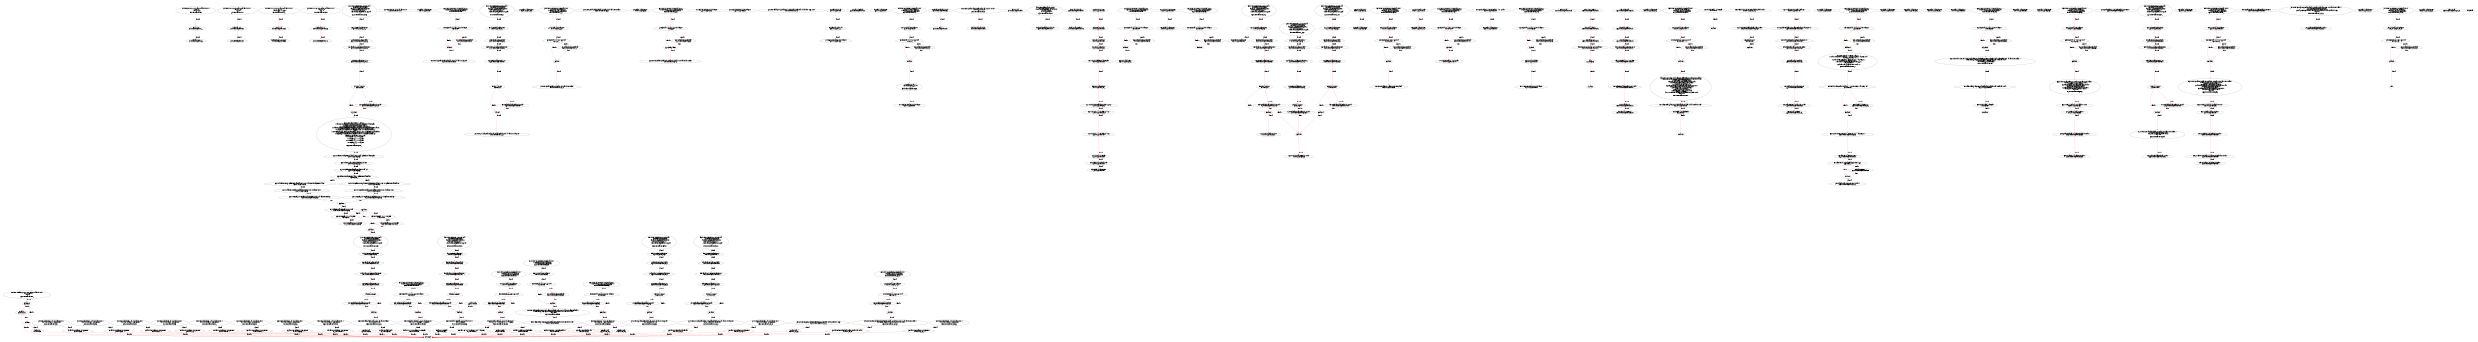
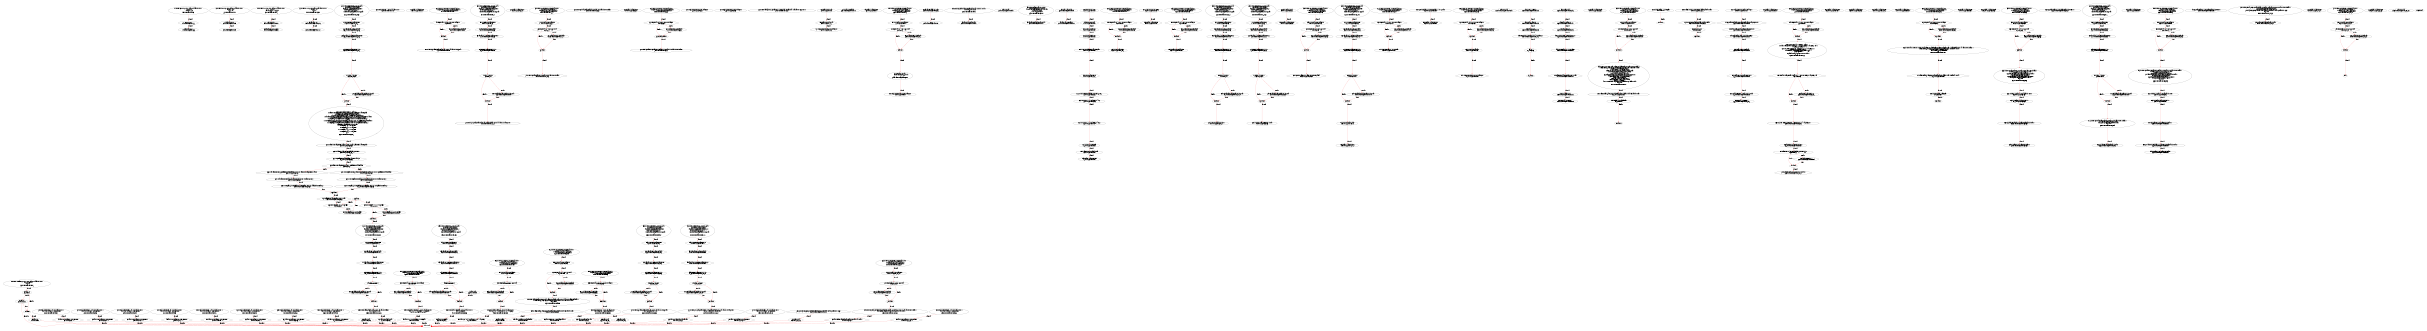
edge "134_ uint pastBlockTime_tmstmp16; 871-new_variable-135-135" -> "132_ address public lastRewardTo; 861-new_variable-133-133": now "130_ end_if" -> "132_ address public lastRewardTo; 861-new_variable-133-133"
edge "168_ end_if" -> "148_ end_if": now "168_ end_if" -> "172_ uint public tokensMinted; 1093-new_variable-173-173"
